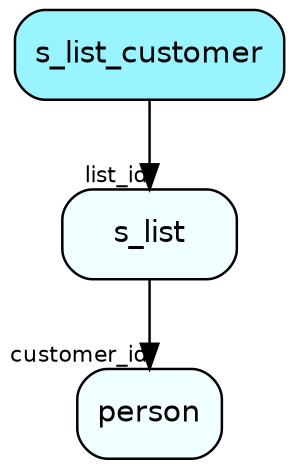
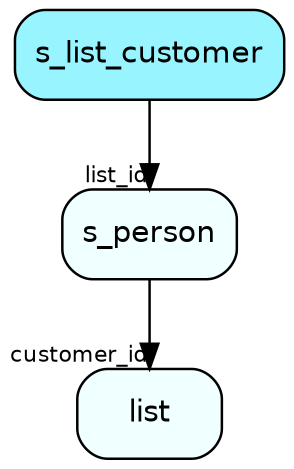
node "s_list": label "s_list" -> "s_person"
node "person": label "person" -> "list"
